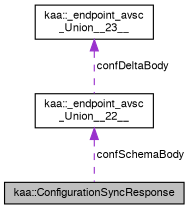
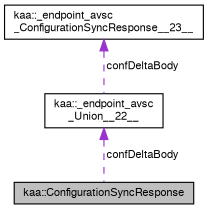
node "kaa::_endpoint_avsc _Union__23__": label "kaa::_endpoint_avsc _Union__23__" -> "kaa::_endpoint_avsc _ConfigurationSyncResponse__23__"
edge "kaa::ConfigurationSyncResponse" -> "kaa::_endpoint_avsc _Union__22__": label " confSchemaBody" -> " confDeltaBody"
